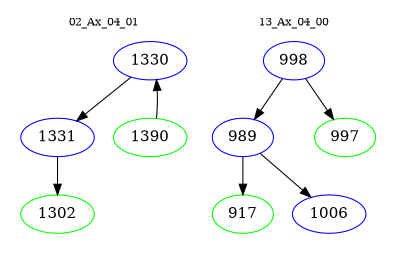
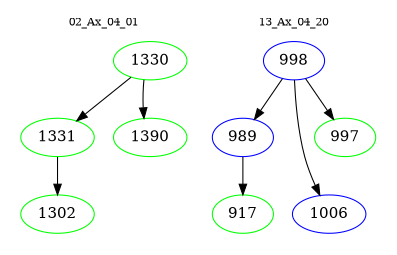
cluster "13_Ax_04_00": label "13_Ax_04_00" -> "13_Ax_04_20"
node "1330": color blue -> green
edge "1390" -> "1330": reversed
node "1331": color blue -> green
edge "989" -> "1006": now "998" -> "1006"
